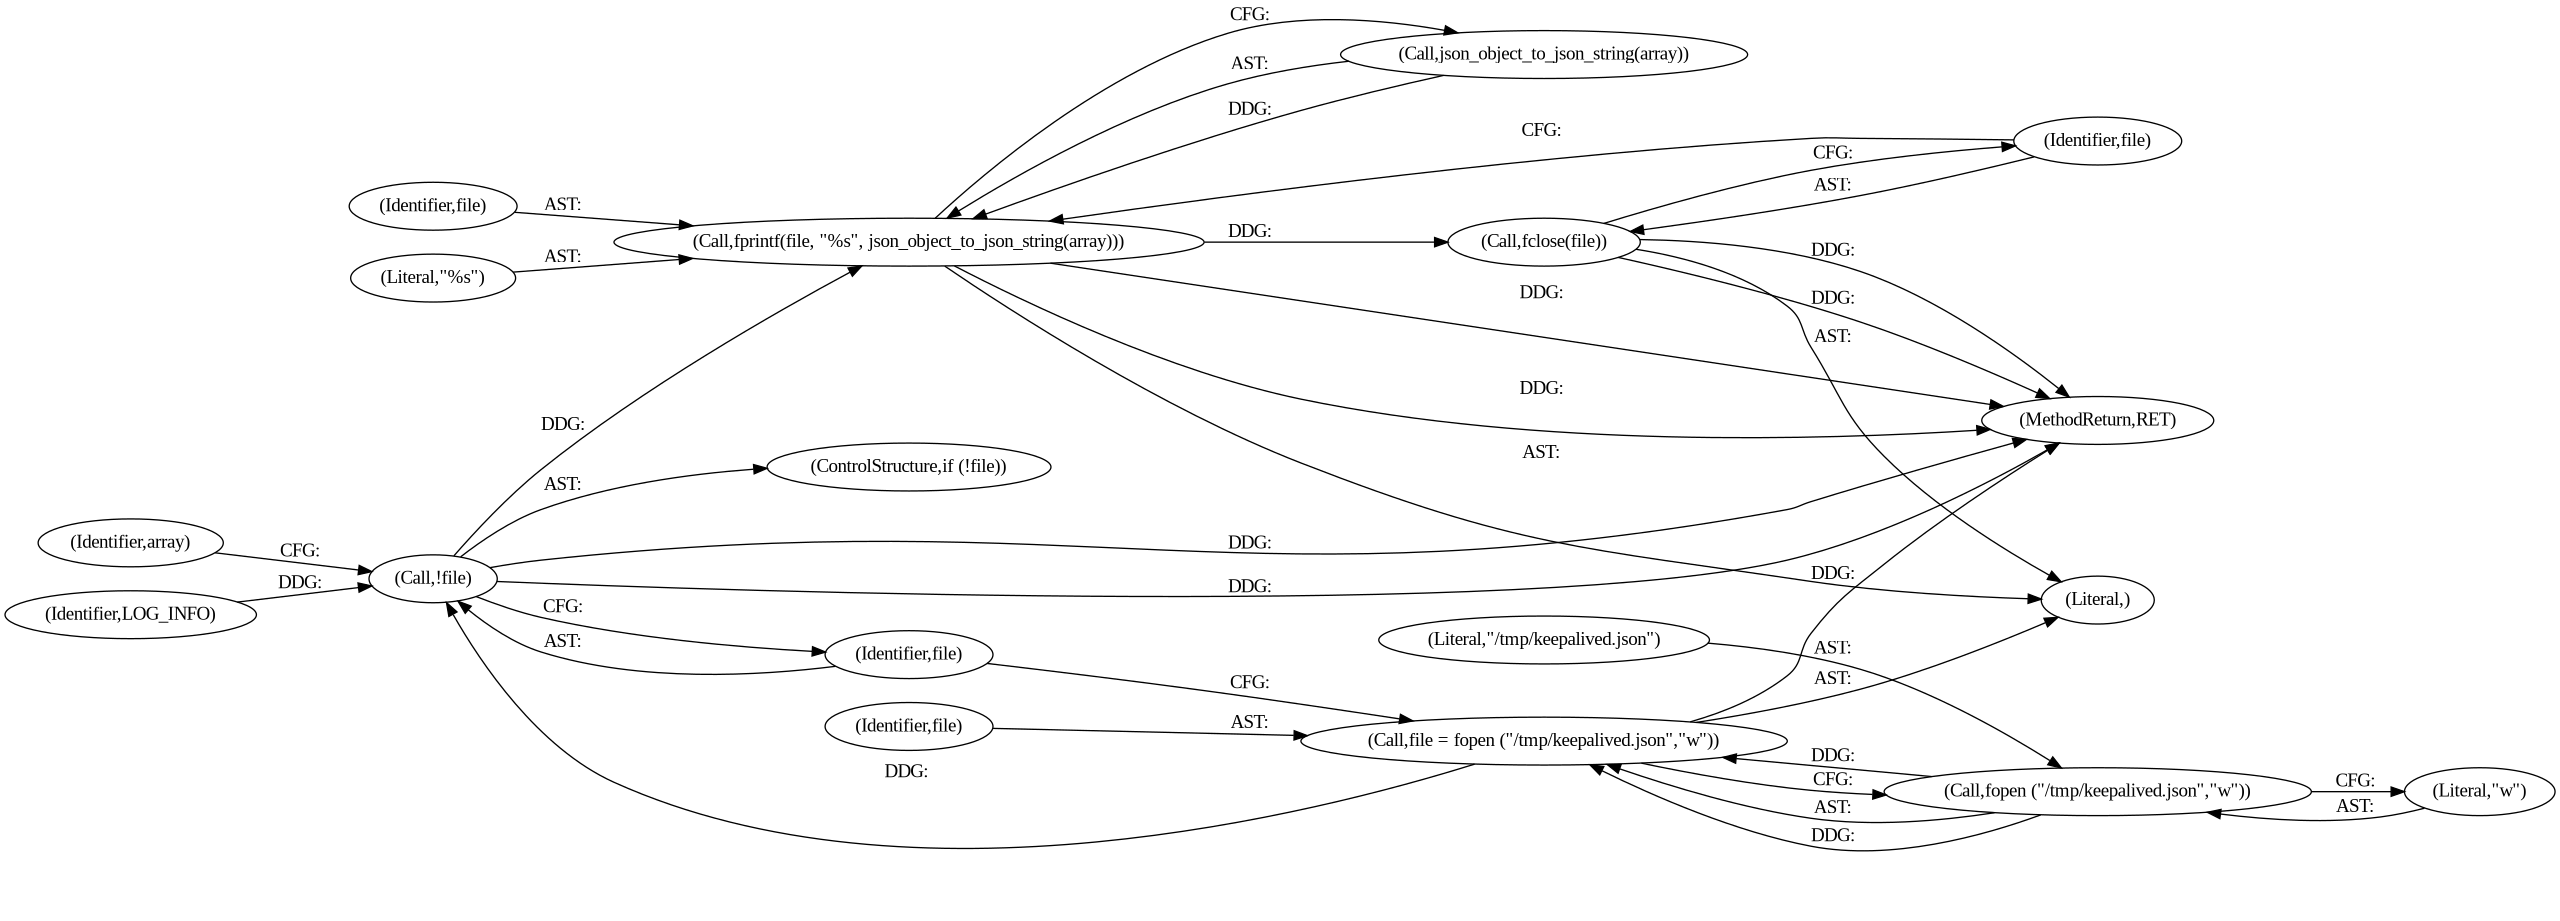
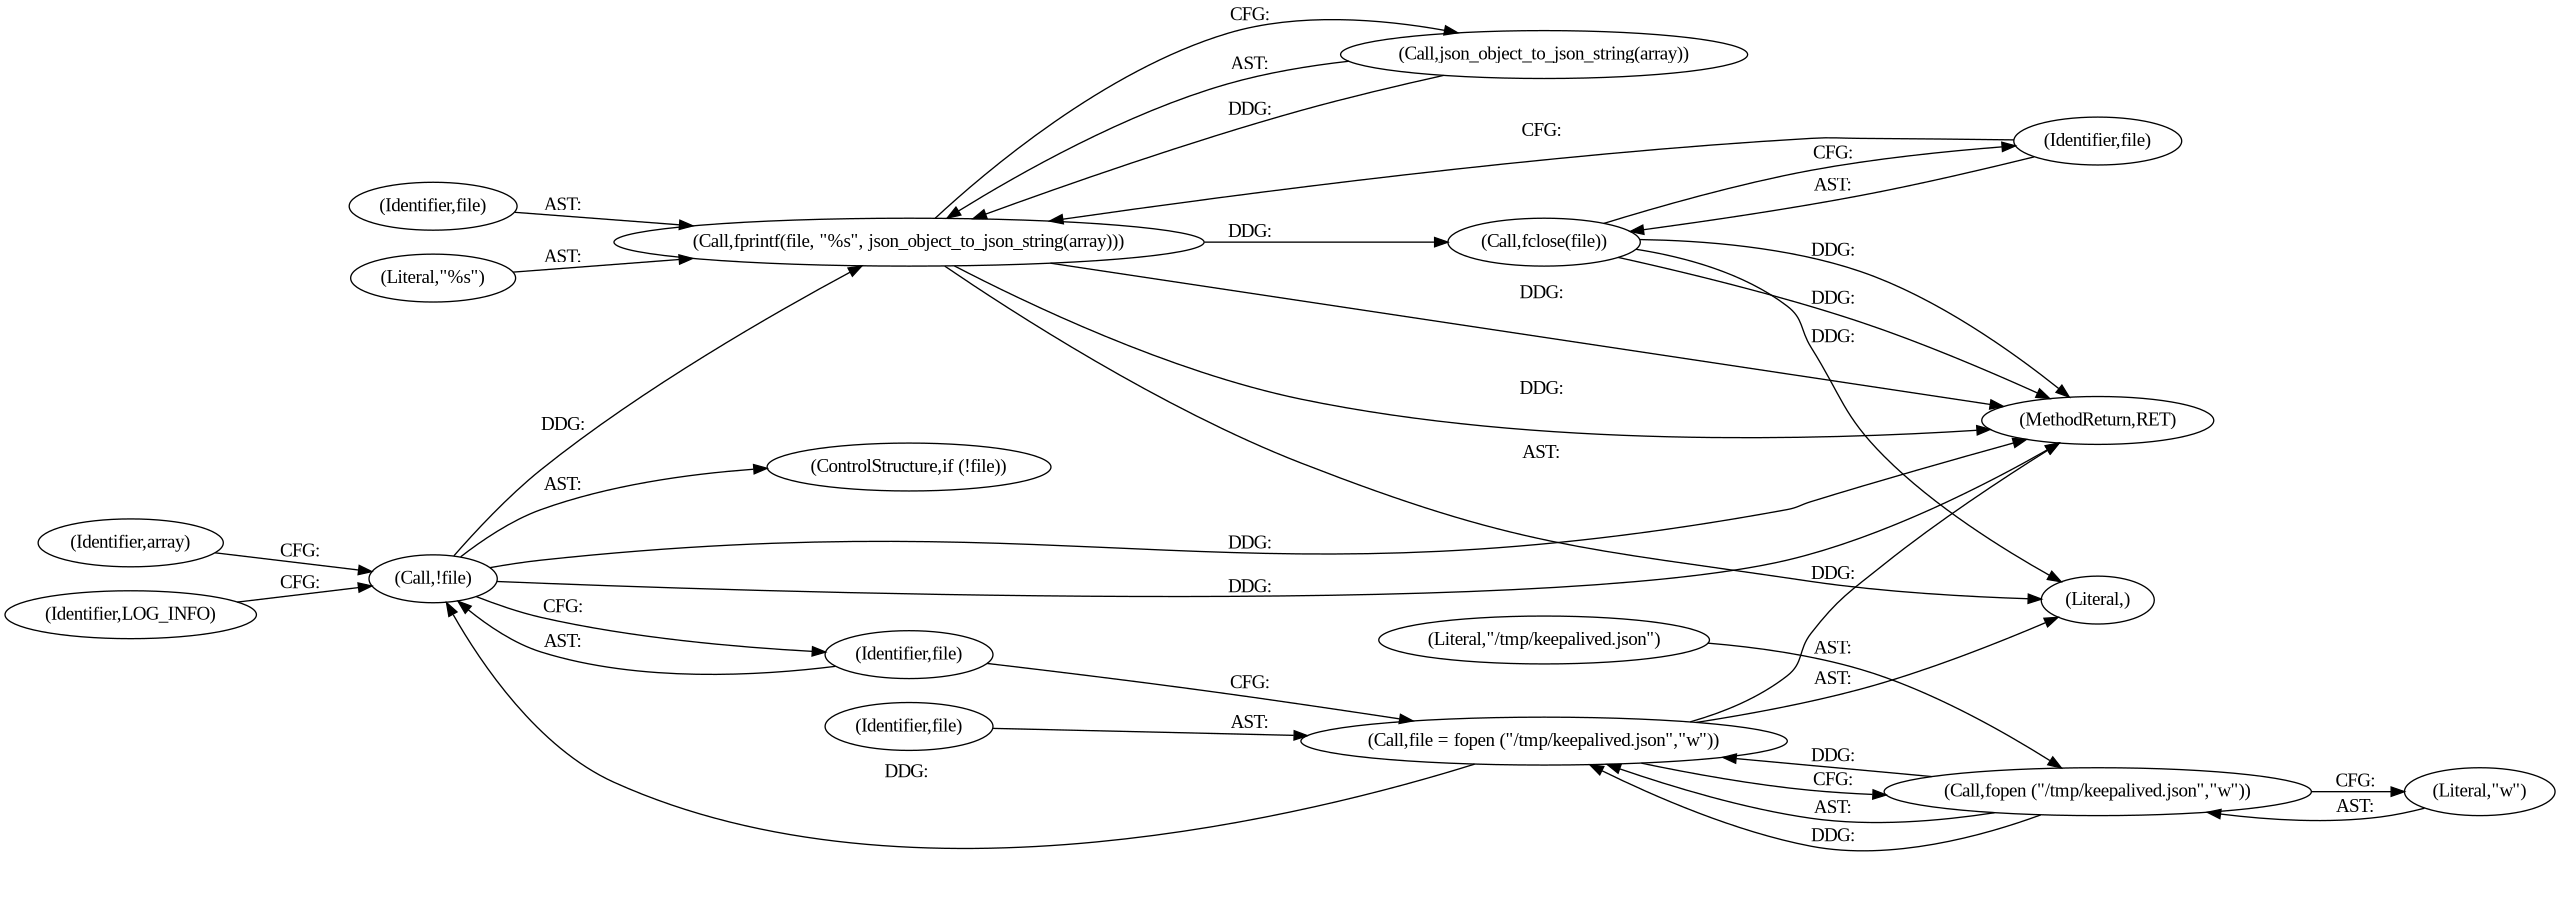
edge "(Call,fclose(file))" -> "(Literal,)": label "AST: " -> "DDG: "
edge "(Identifier,LOG_INFO)" -> "(Call,!file)": label "DDG: " -> "CFG: "
